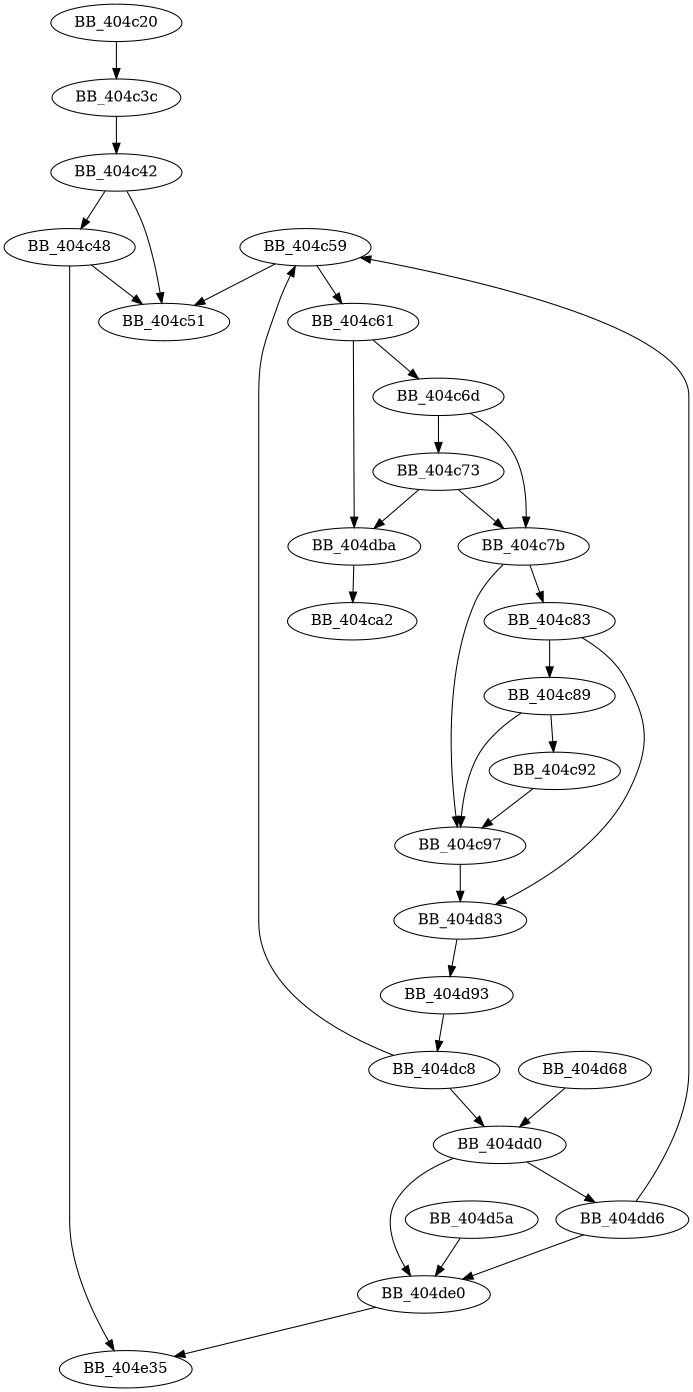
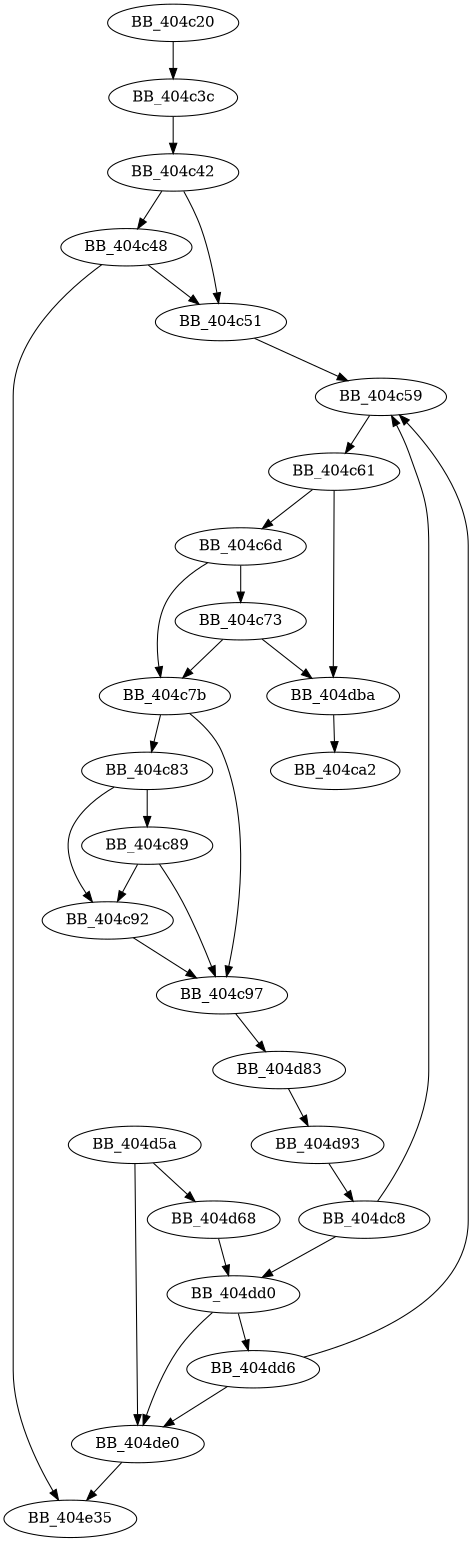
edge "BB_404c59" -> "BB_404c51": reversed
edge "BB_404c83" -> "BB_404d83": now "BB_404c83" -> "BB_404c92"
edge "BB_404d5a" -> "BB_404d68": added
